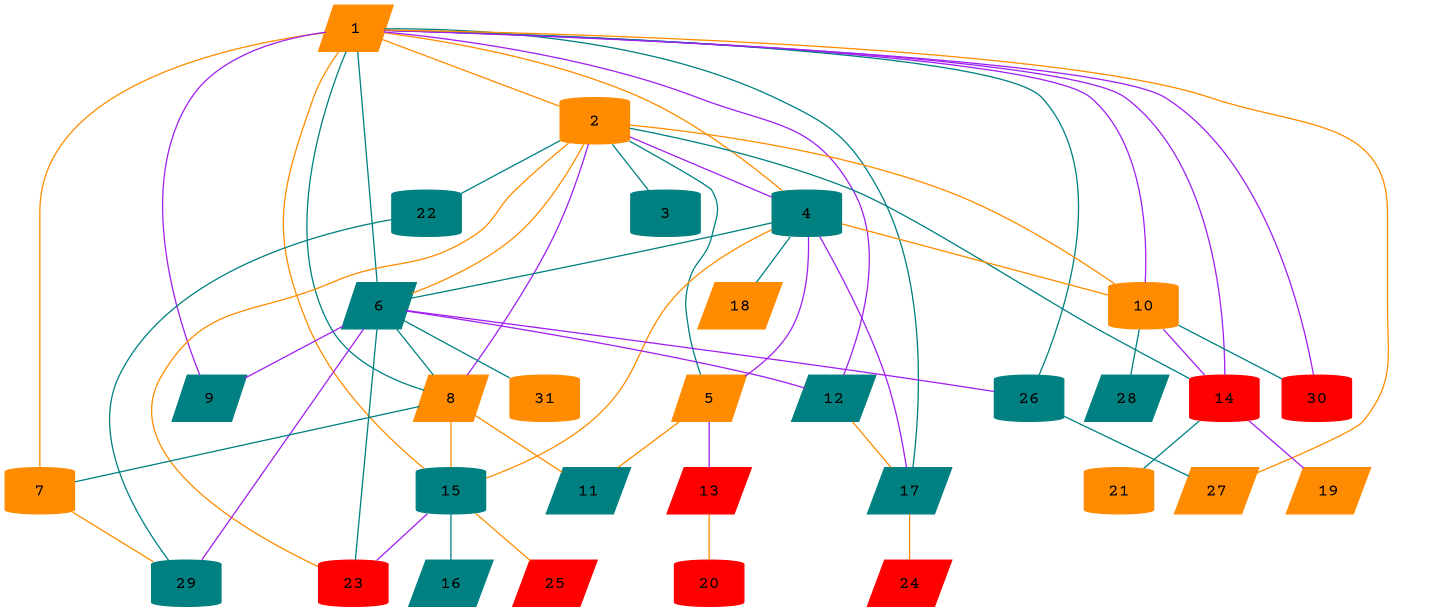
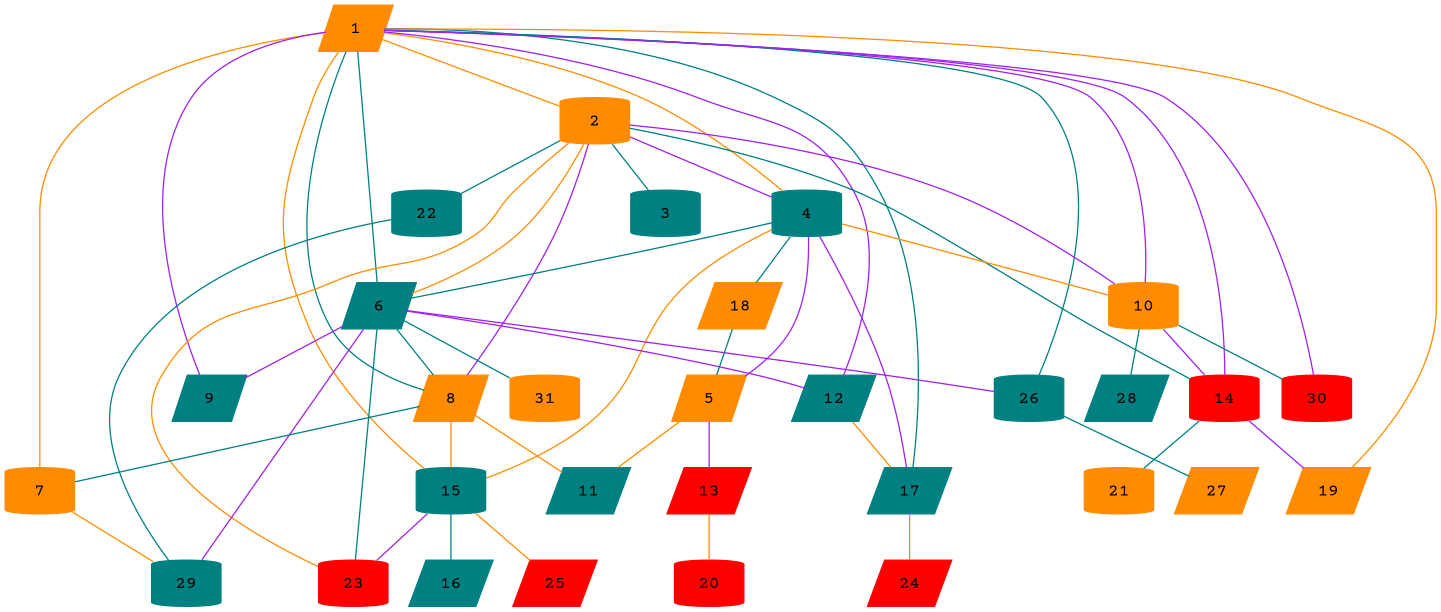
edge "1" -- "27": now "1" -- "19"
edge "2" -- "10": color darkorange -> purple
edge "2" -- "5": now "18" -- "5"
